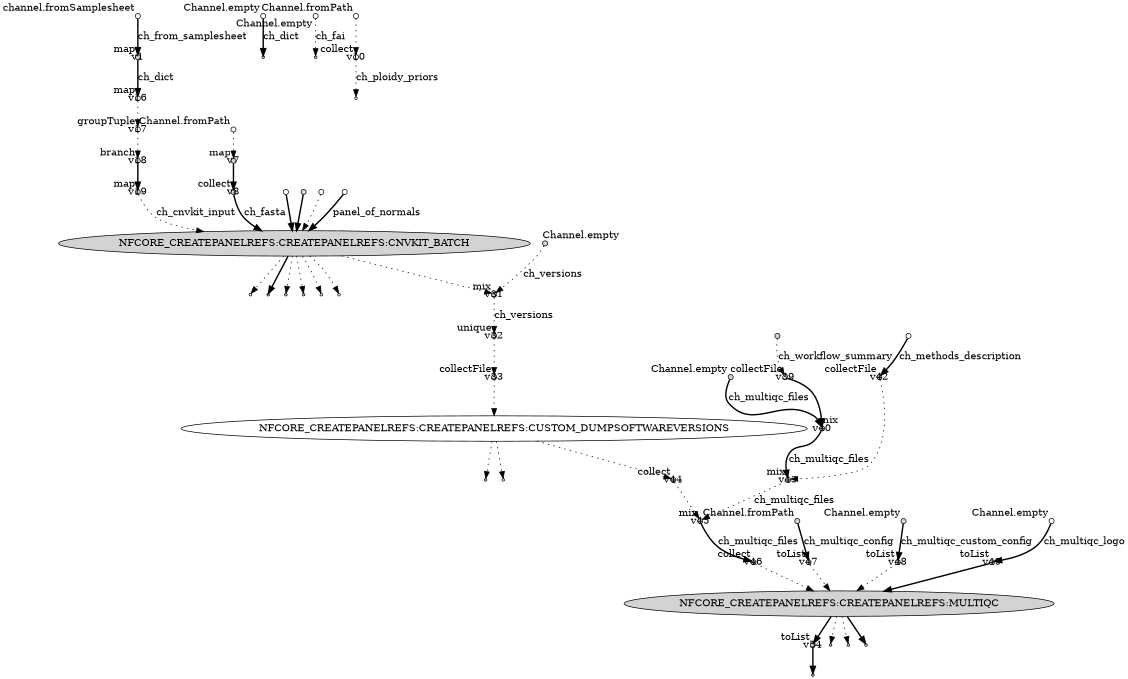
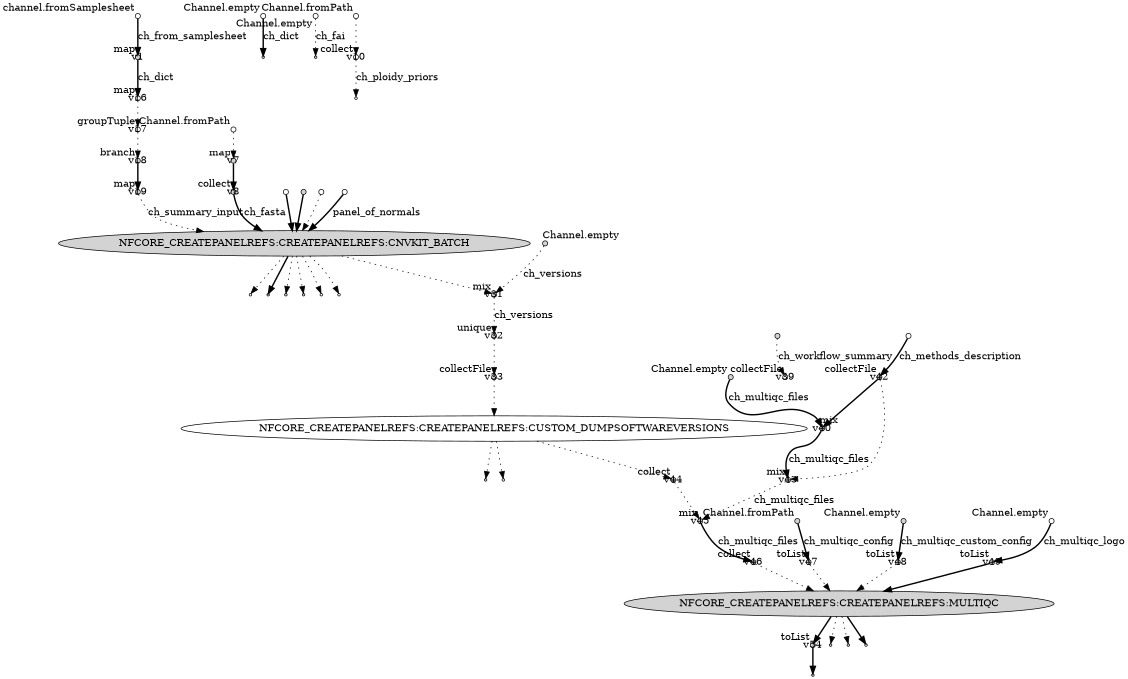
edge "v19 map" -> "NFCORE_CREATEPANELREFS:CREATEPANELREFS:CNVKIT_BATCH": label "ch_cnvkit_input" -> "ch_summary_input"
edge "v39 collectFile" -> "v40 mix": now "v42 collectFile" -> "v40 mix"
